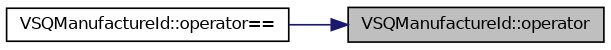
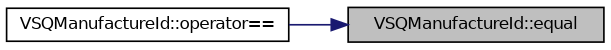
node "VSQManufactureId::operator": label "VSQManufactureId::operator" -> "VSQManufactureId::equal"
